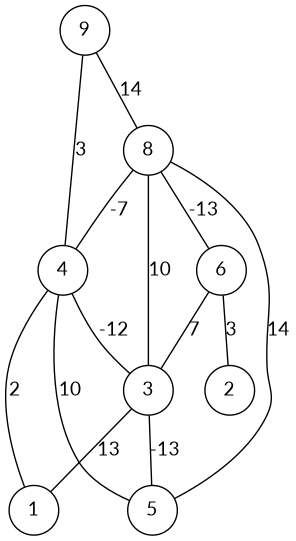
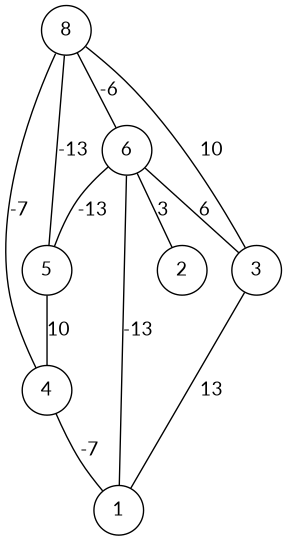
node "9": removed
edge "8" -- "6": label "-13" -> "-6"
edge "6" -- "1": added, label "-13"
edge "6" -- "3": label "7" -> "6"
edge "8" -- "5": label "14" -> "-13"
edge "4" -- "3": removed, label "-12"
edge "4" -- "1": label "2" -> "-7"
edge "3" -- "5": now "6" -- "5"
